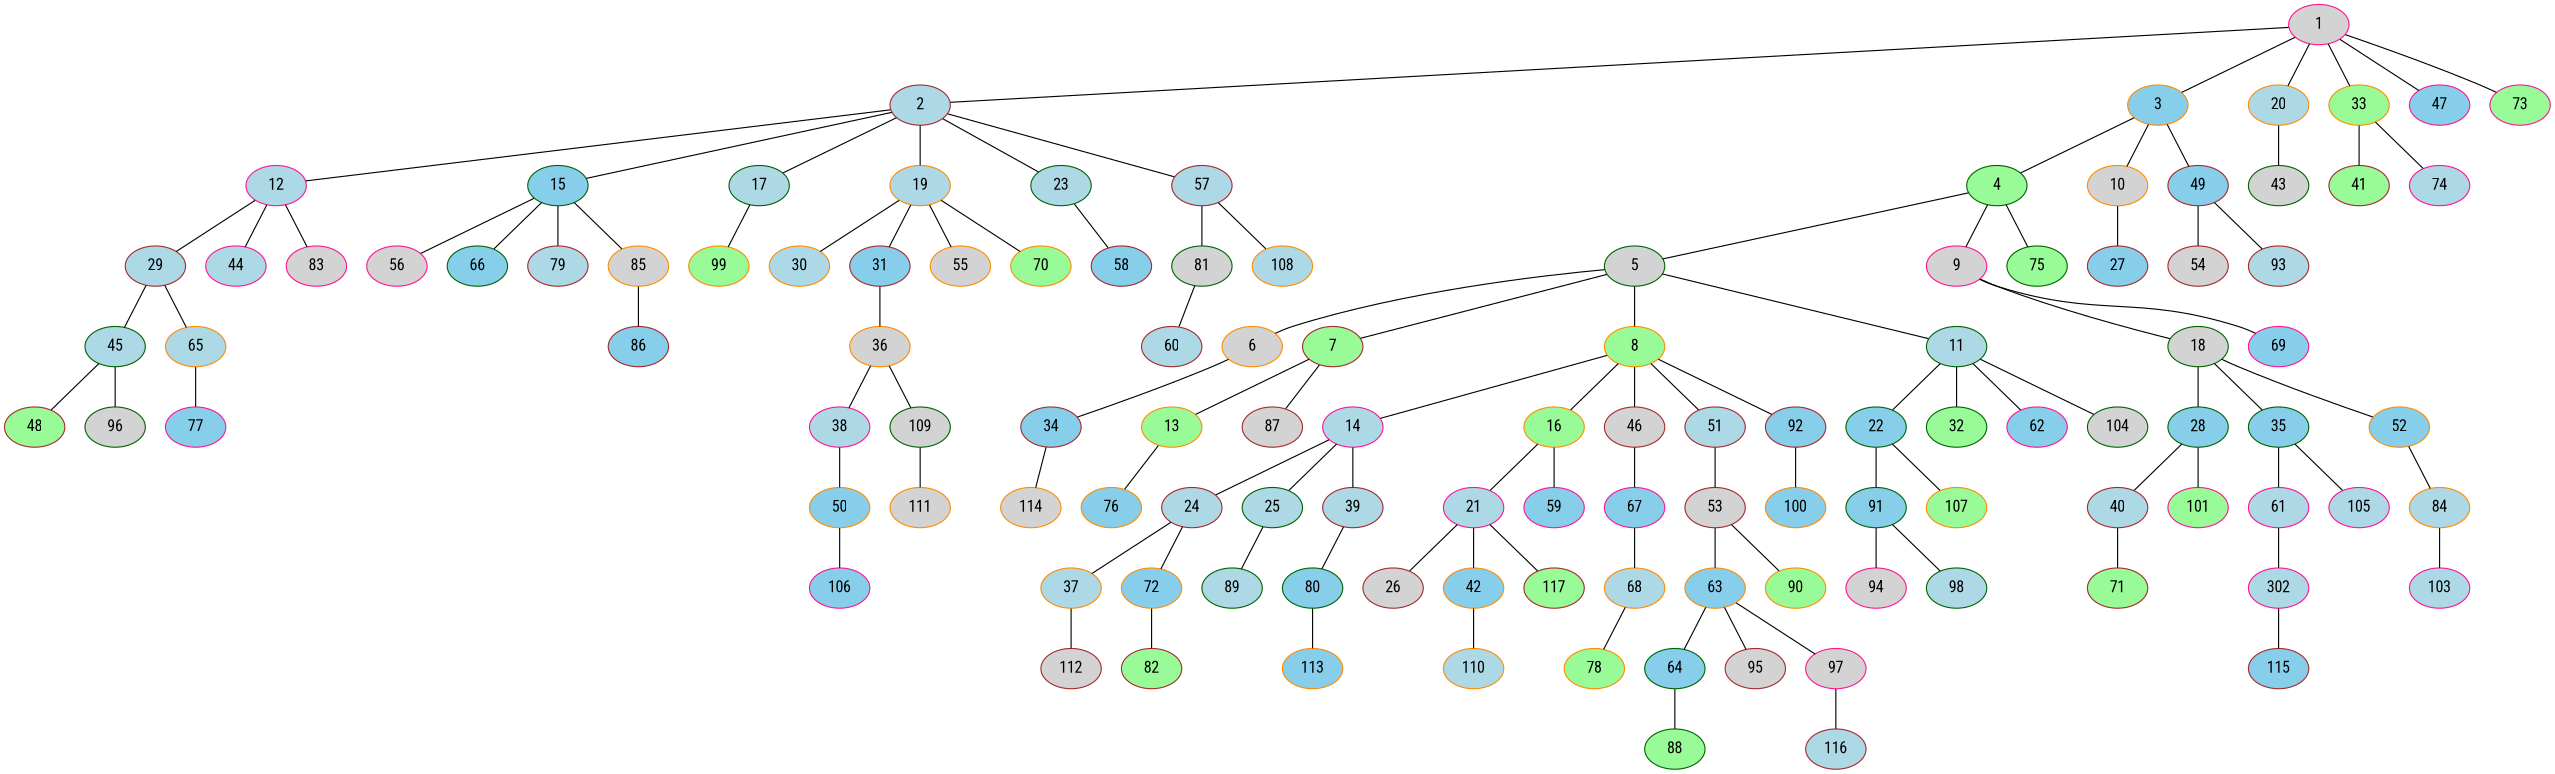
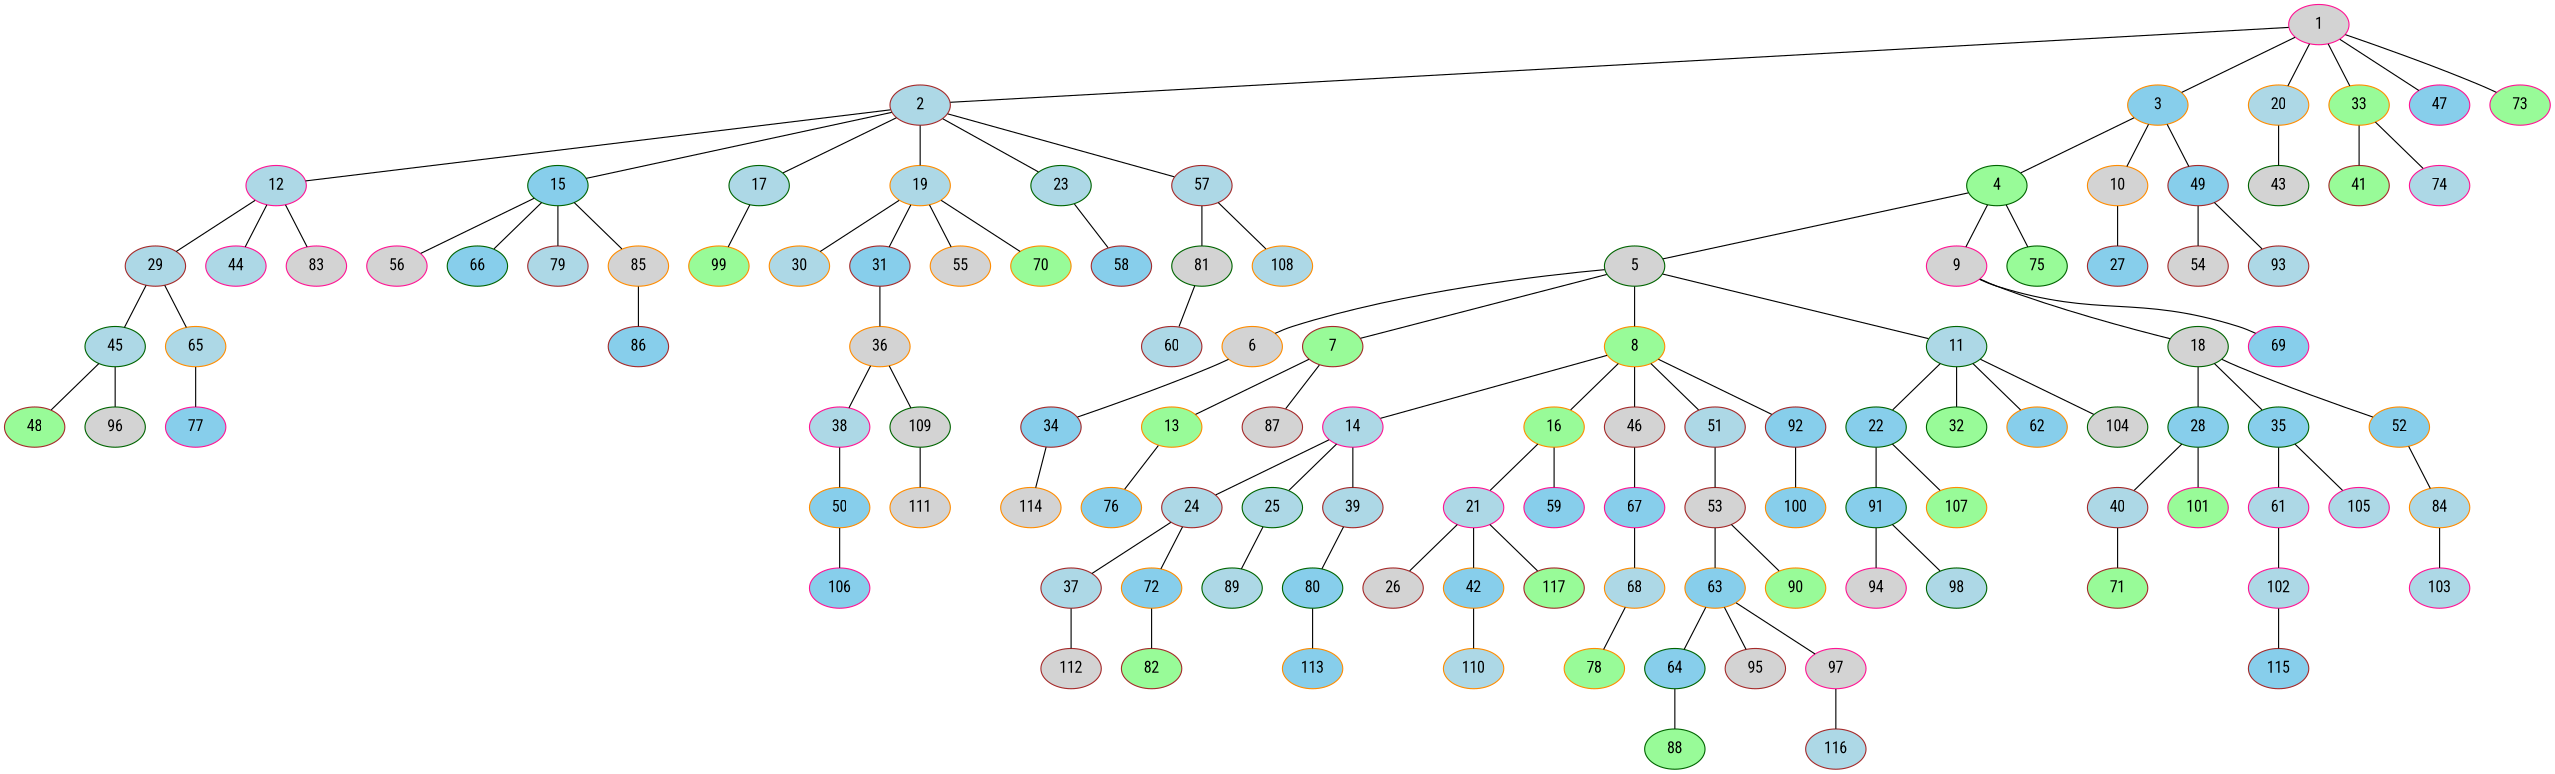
node "62": color deeppink -> darkorange
node "37": color darkorange -> brown
node "302": label "302" -> "102"
